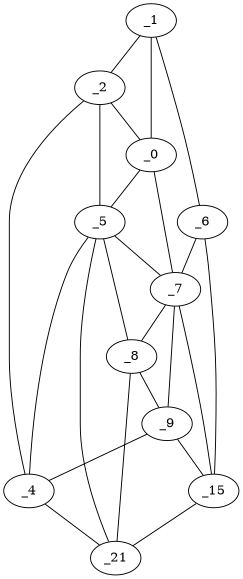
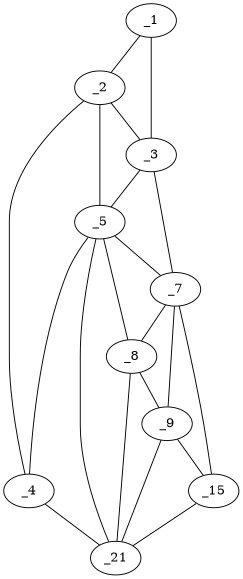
node "_0": label "_0" -> "_3"
node "_6": removed
edge "_9" -- "_4": now "_9" -- "_21"
